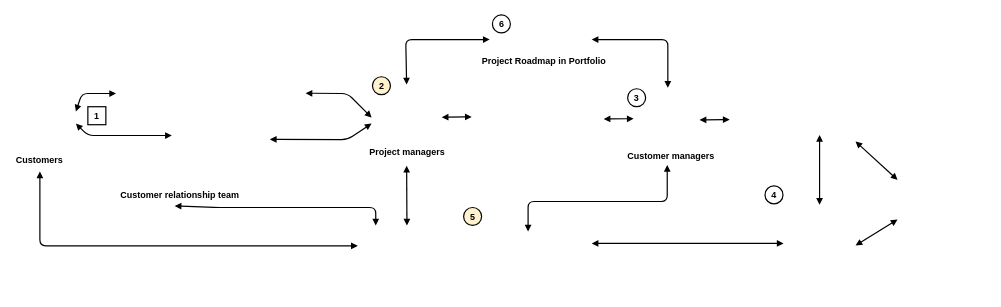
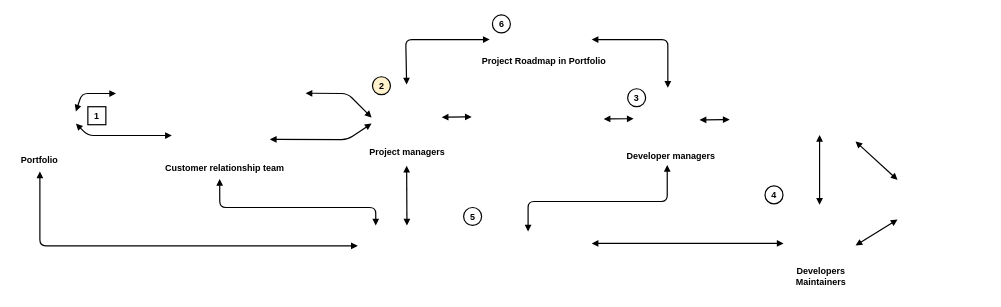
node "Customer managers": label "Customer managers" -> "Developer managers"
node "Customers": label "Customers" -> "Portfolio"
node "Customer relationship team": moved (179, 197) -> (224, 170)
node "5": fillcolor #fff2cc -> #ffffff
node "Developers Maintainers": added
